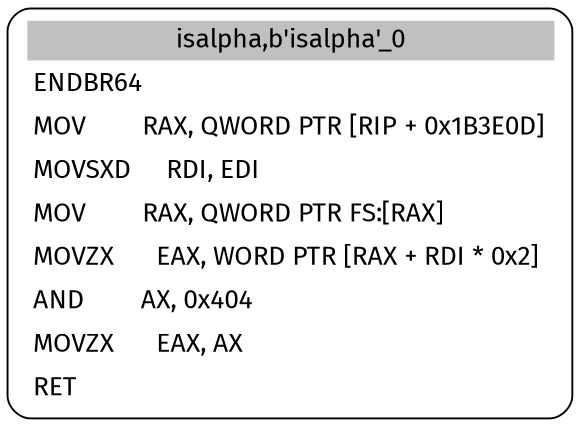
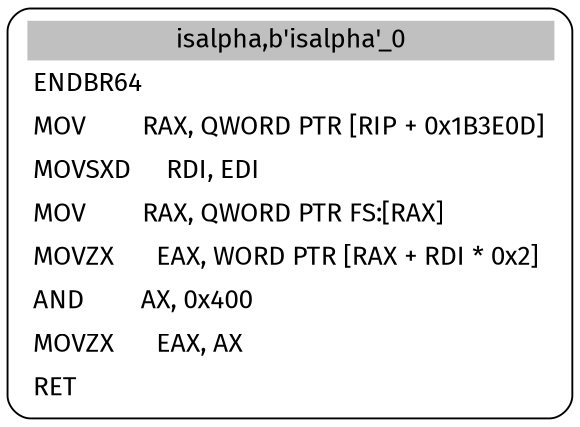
node "isalpha,b'isalpha'_0": text "AND        AX, 0x404" -> "AND        AX, 0x400"
